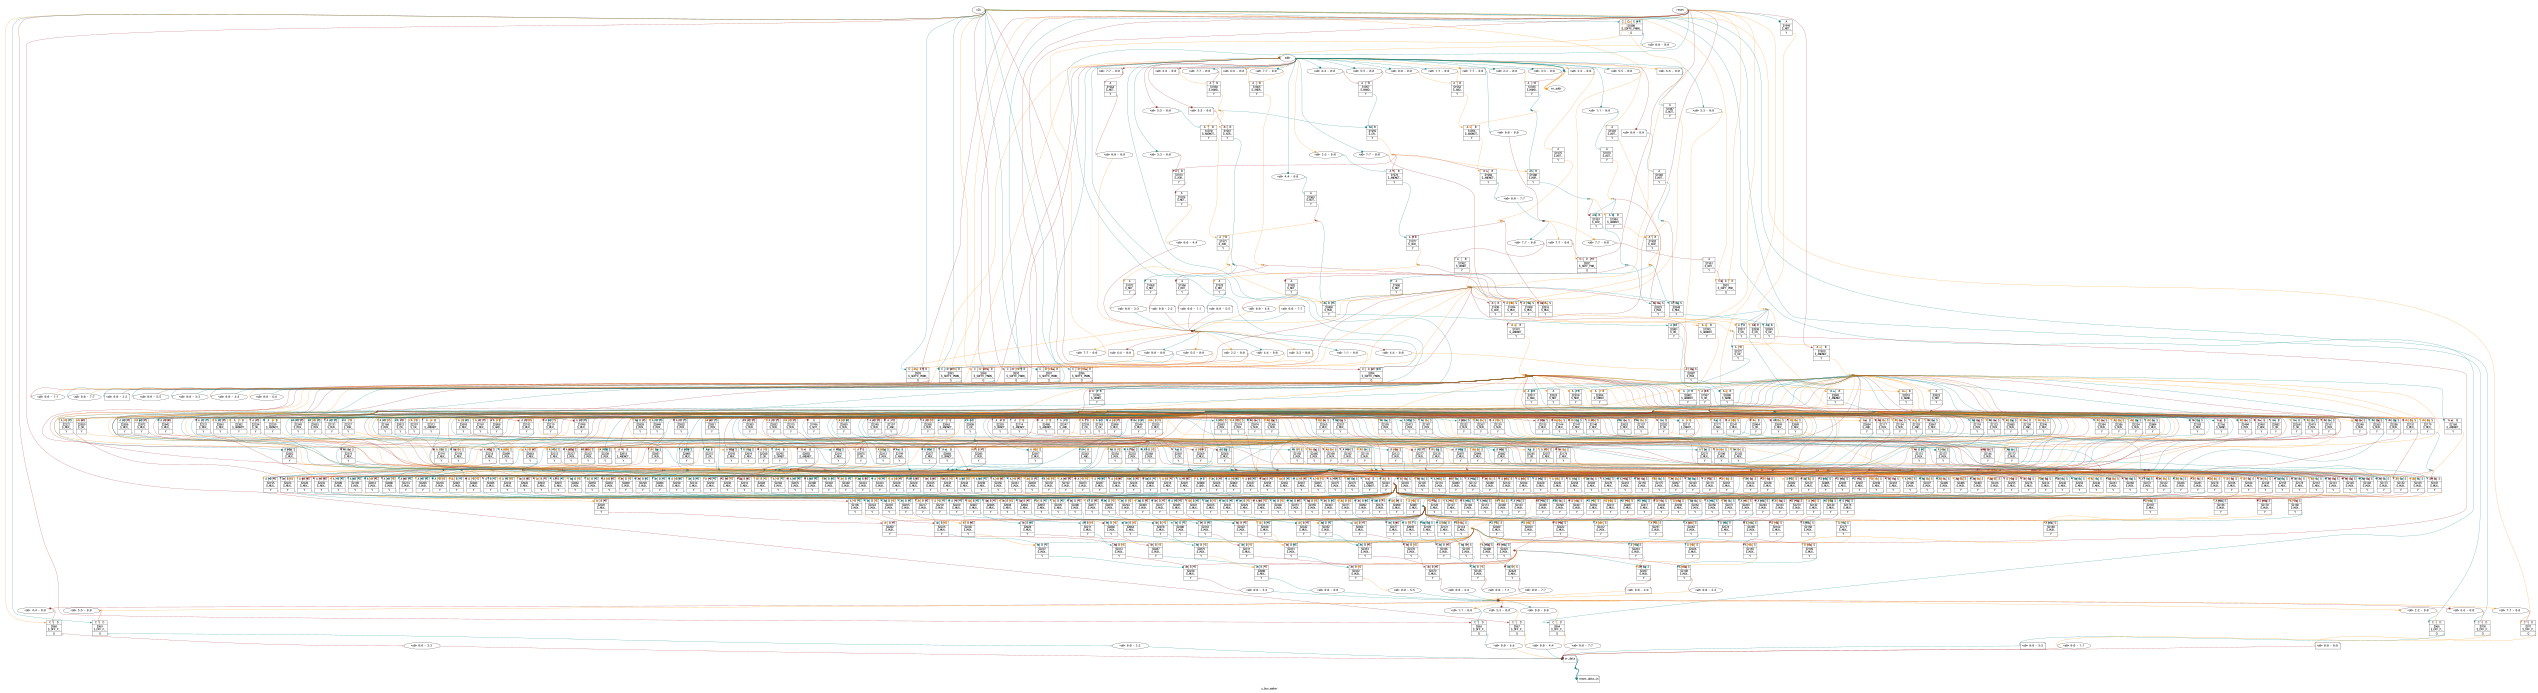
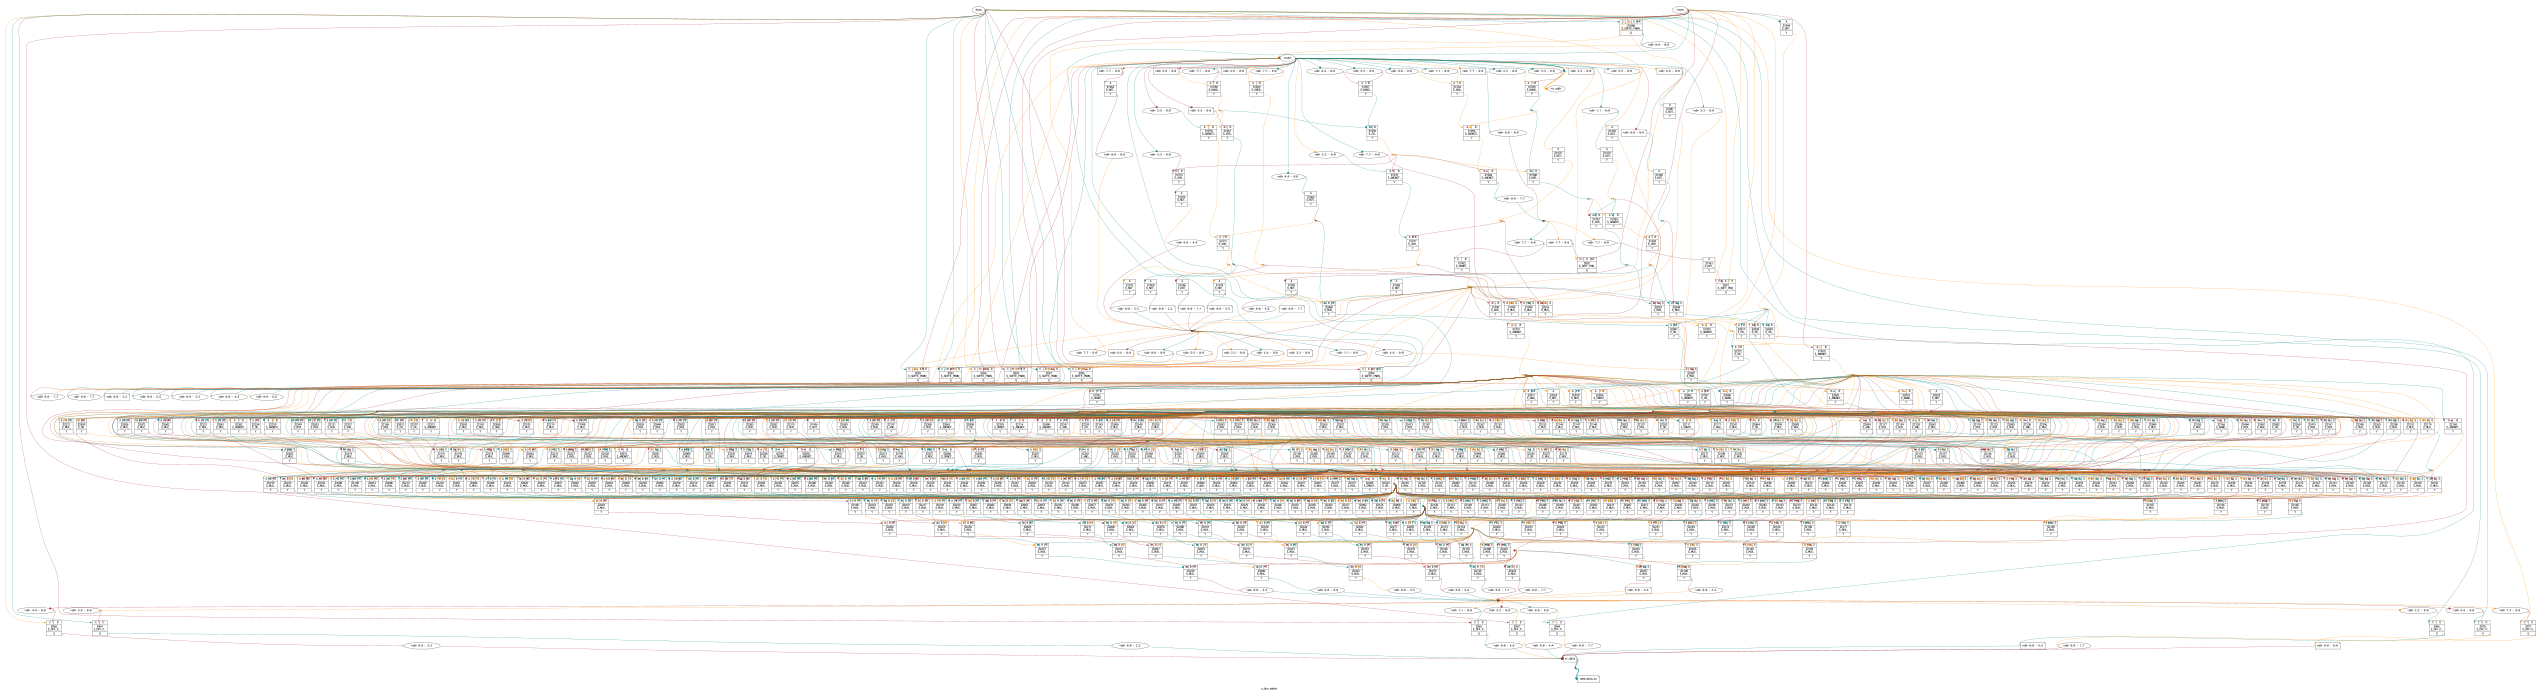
node "clk": label "clk" -> "data"
node "addr": label "addr" -> "count"
node "reset_data_in": label "reset_data_in" -> "mem_data_in"
